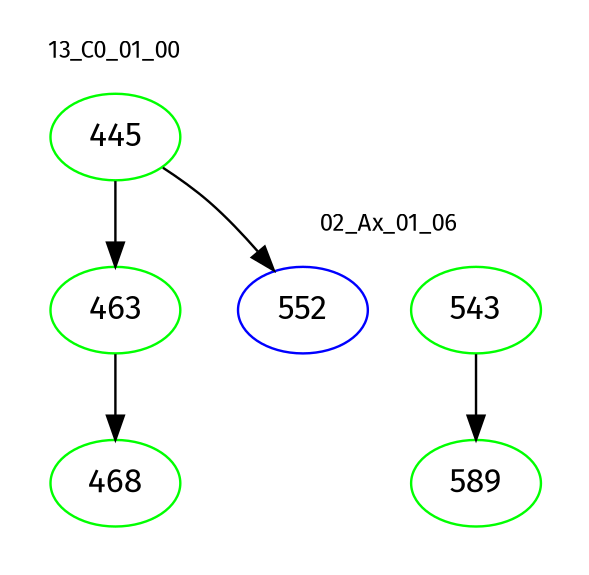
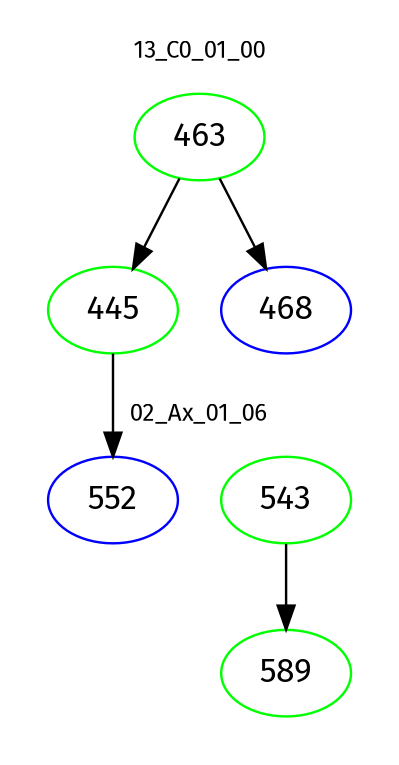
edge "445" -> "463": reversed
node "468": color green -> blue
